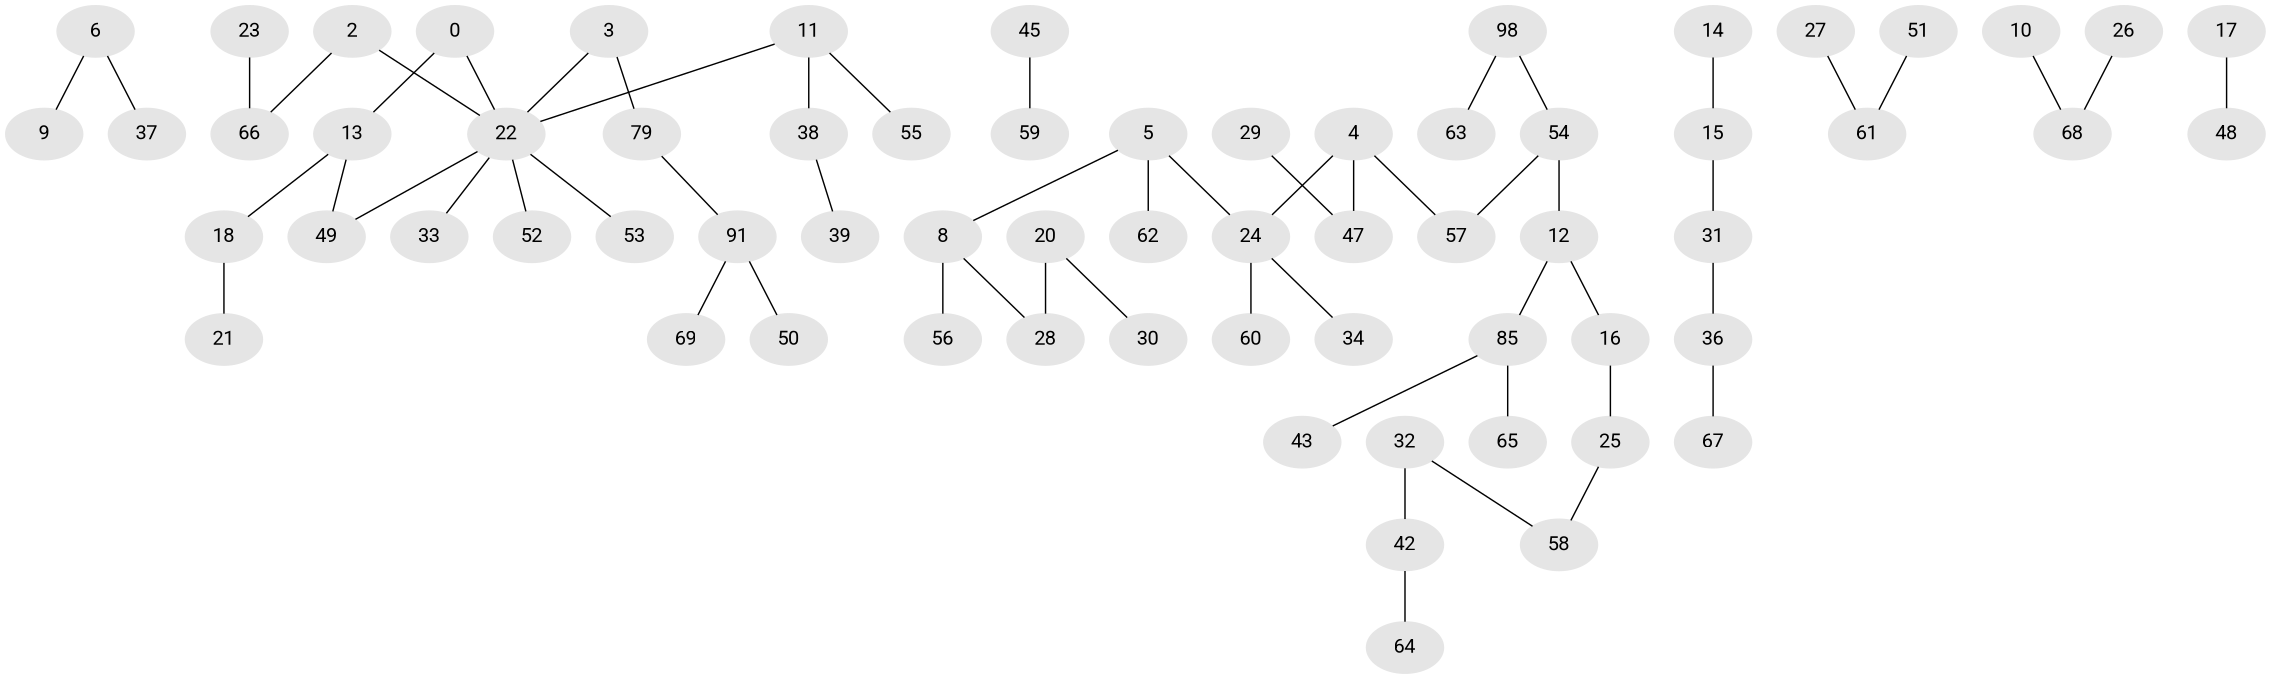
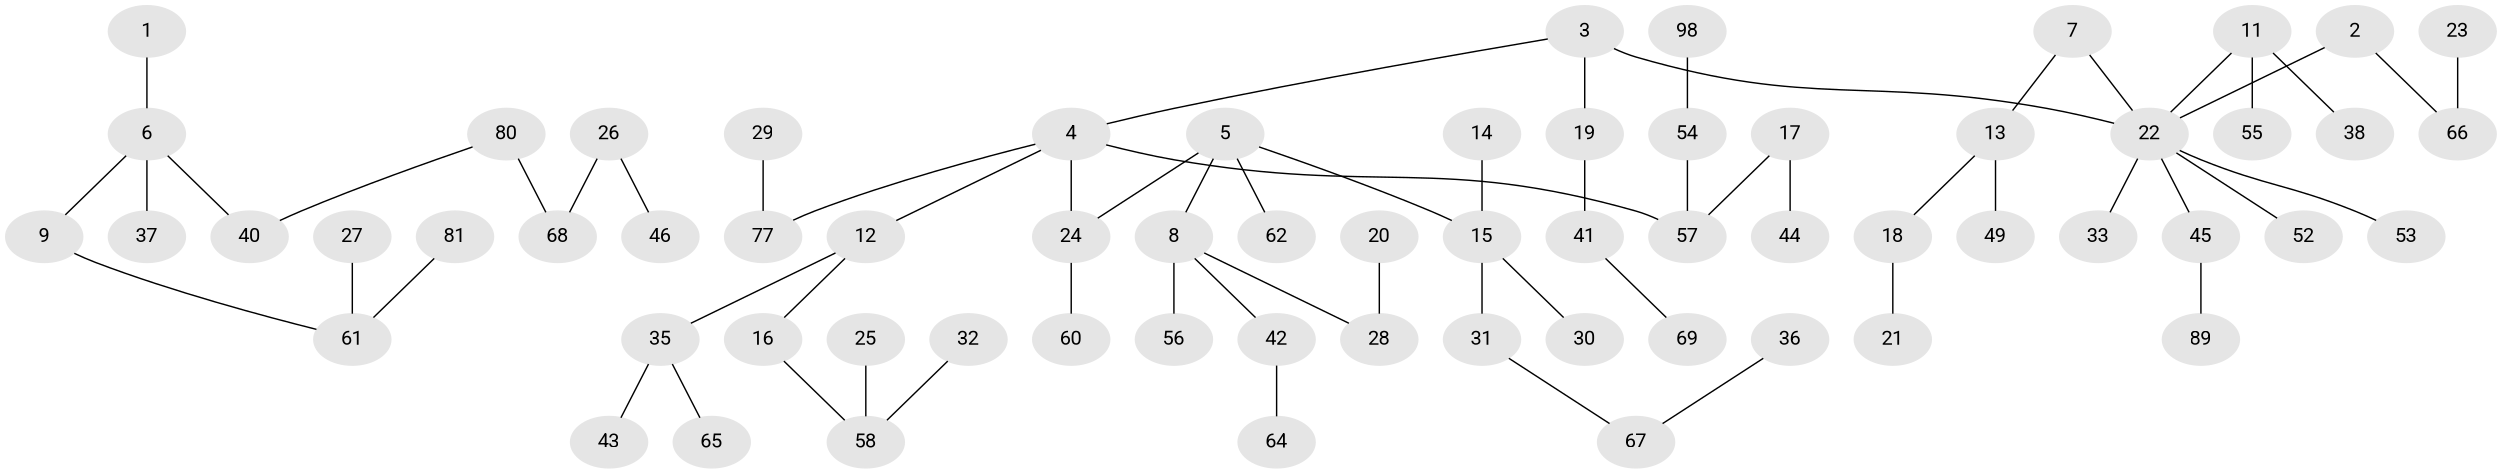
node "1": added
node "0": label "0" -> "7"
node "51": label "51" -> "81"
node "10": label "10" -> "80"
edge "3" -- "4": added
node "79": label "79" -> "19"
node "59": label "59" -> "89"
node "63": removed
node "48": label "48" -> "44"
edge "22" -- "49": now "22" -- "45"
edge "5" -- "15": added
edge "17" -- "57": added
edge "54" -- "12": now "4" -- "12"
node "40": added
node "46": added
node "91": label "91" -> "41"
node "39": removed
node "47": label "47" -> "77"
edge "20" -- "30": now "15" -- "30"
edge "31" -- "36": now "31" -- "67"
edge "9" -- "61": added
node "50": removed
node "34": removed
node "85": label "85" -> "35"
edge "16" -- "25": now "16" -- "58"
edge "32" -- "42": now "8" -- "42"
